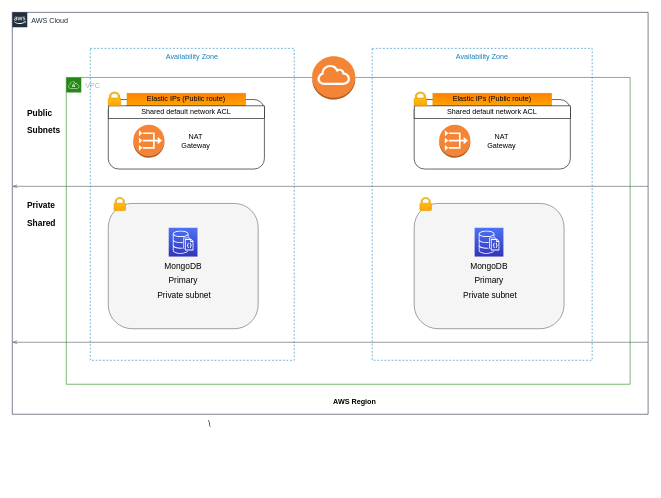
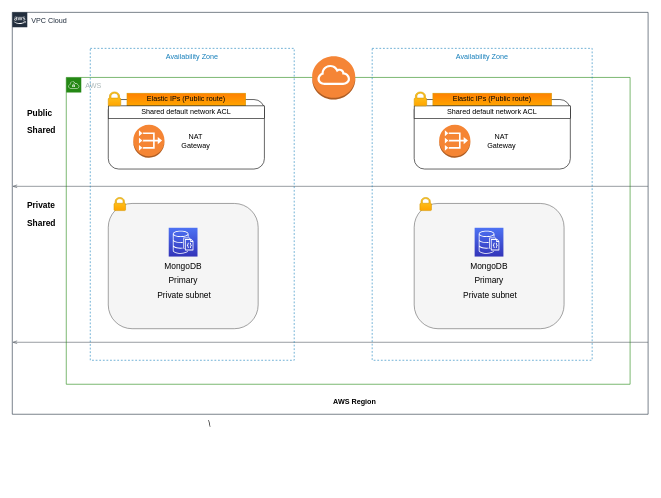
node "AWS Cloud": label "AWS Cloud" -> "VPC Cloud"
node "VPC": label "VPC" -> "AWS"
node "Public Subnets": label "Public Subnets" -> "Public Shared"
